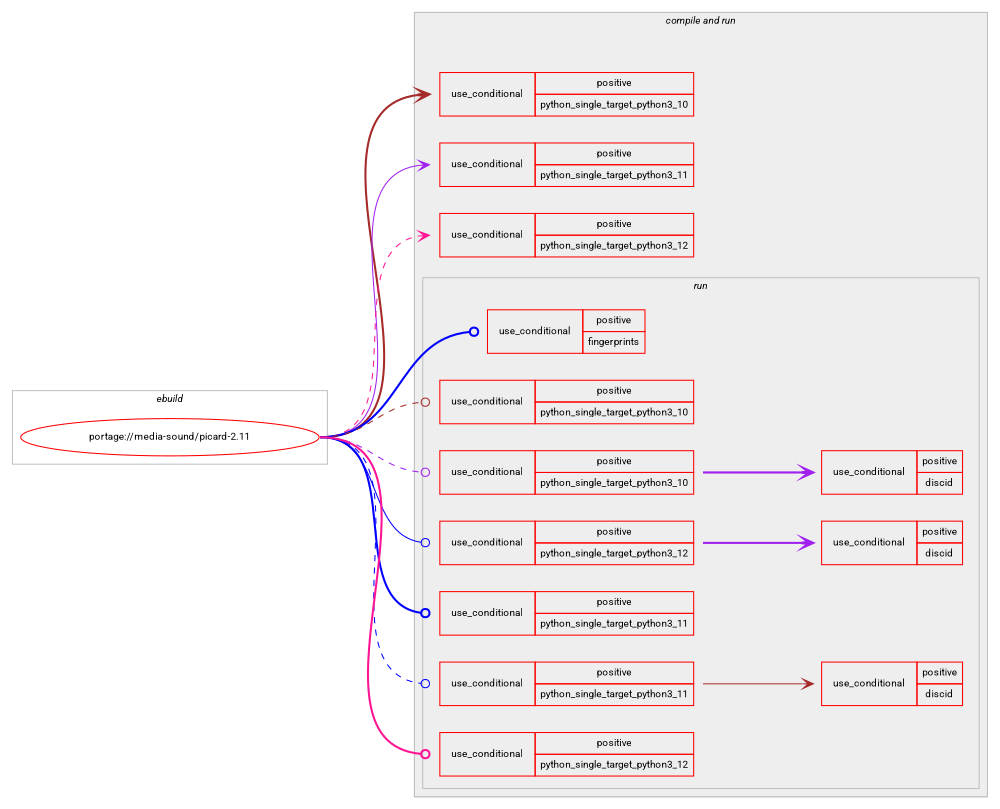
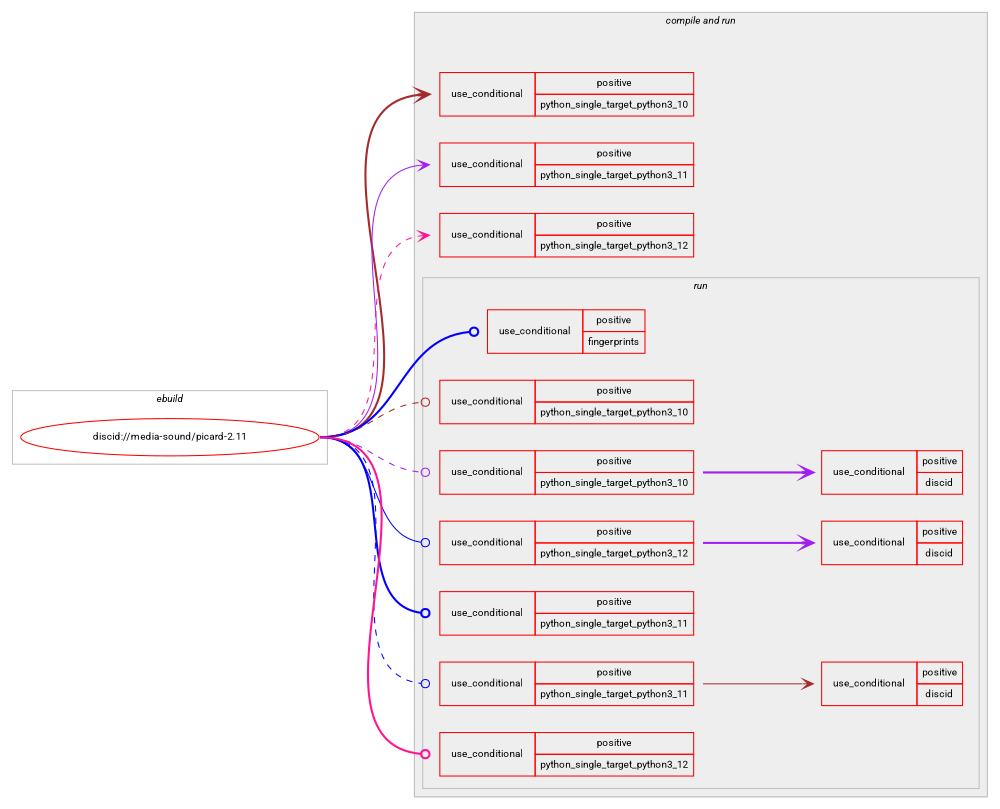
node "portage://media-sound/picard-2.11": label "portage://media-sound/picard-2.11" -> "discid://media-sound/picard-2.11"
